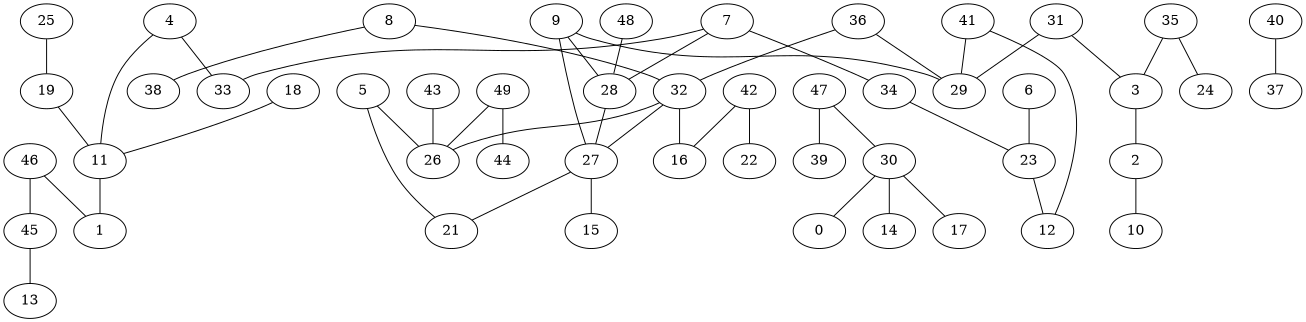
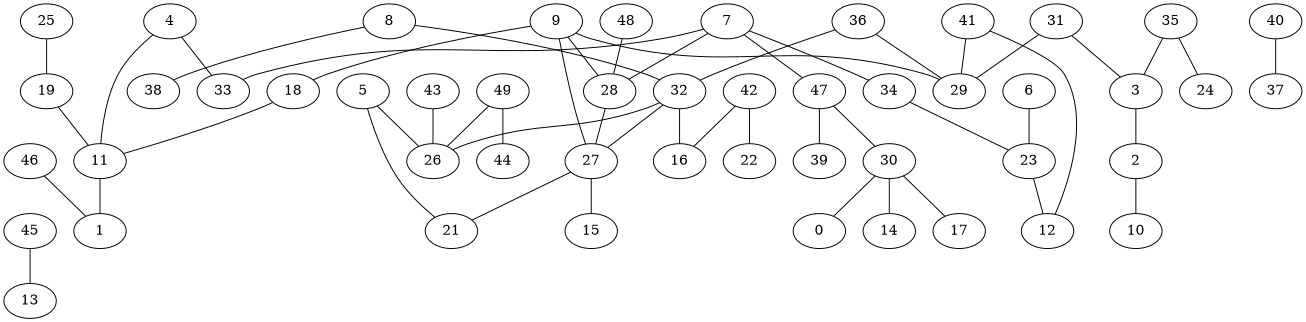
edge "9" -- "18": added
edge "7" -- "47": added
edge "46" -- "45": removed
